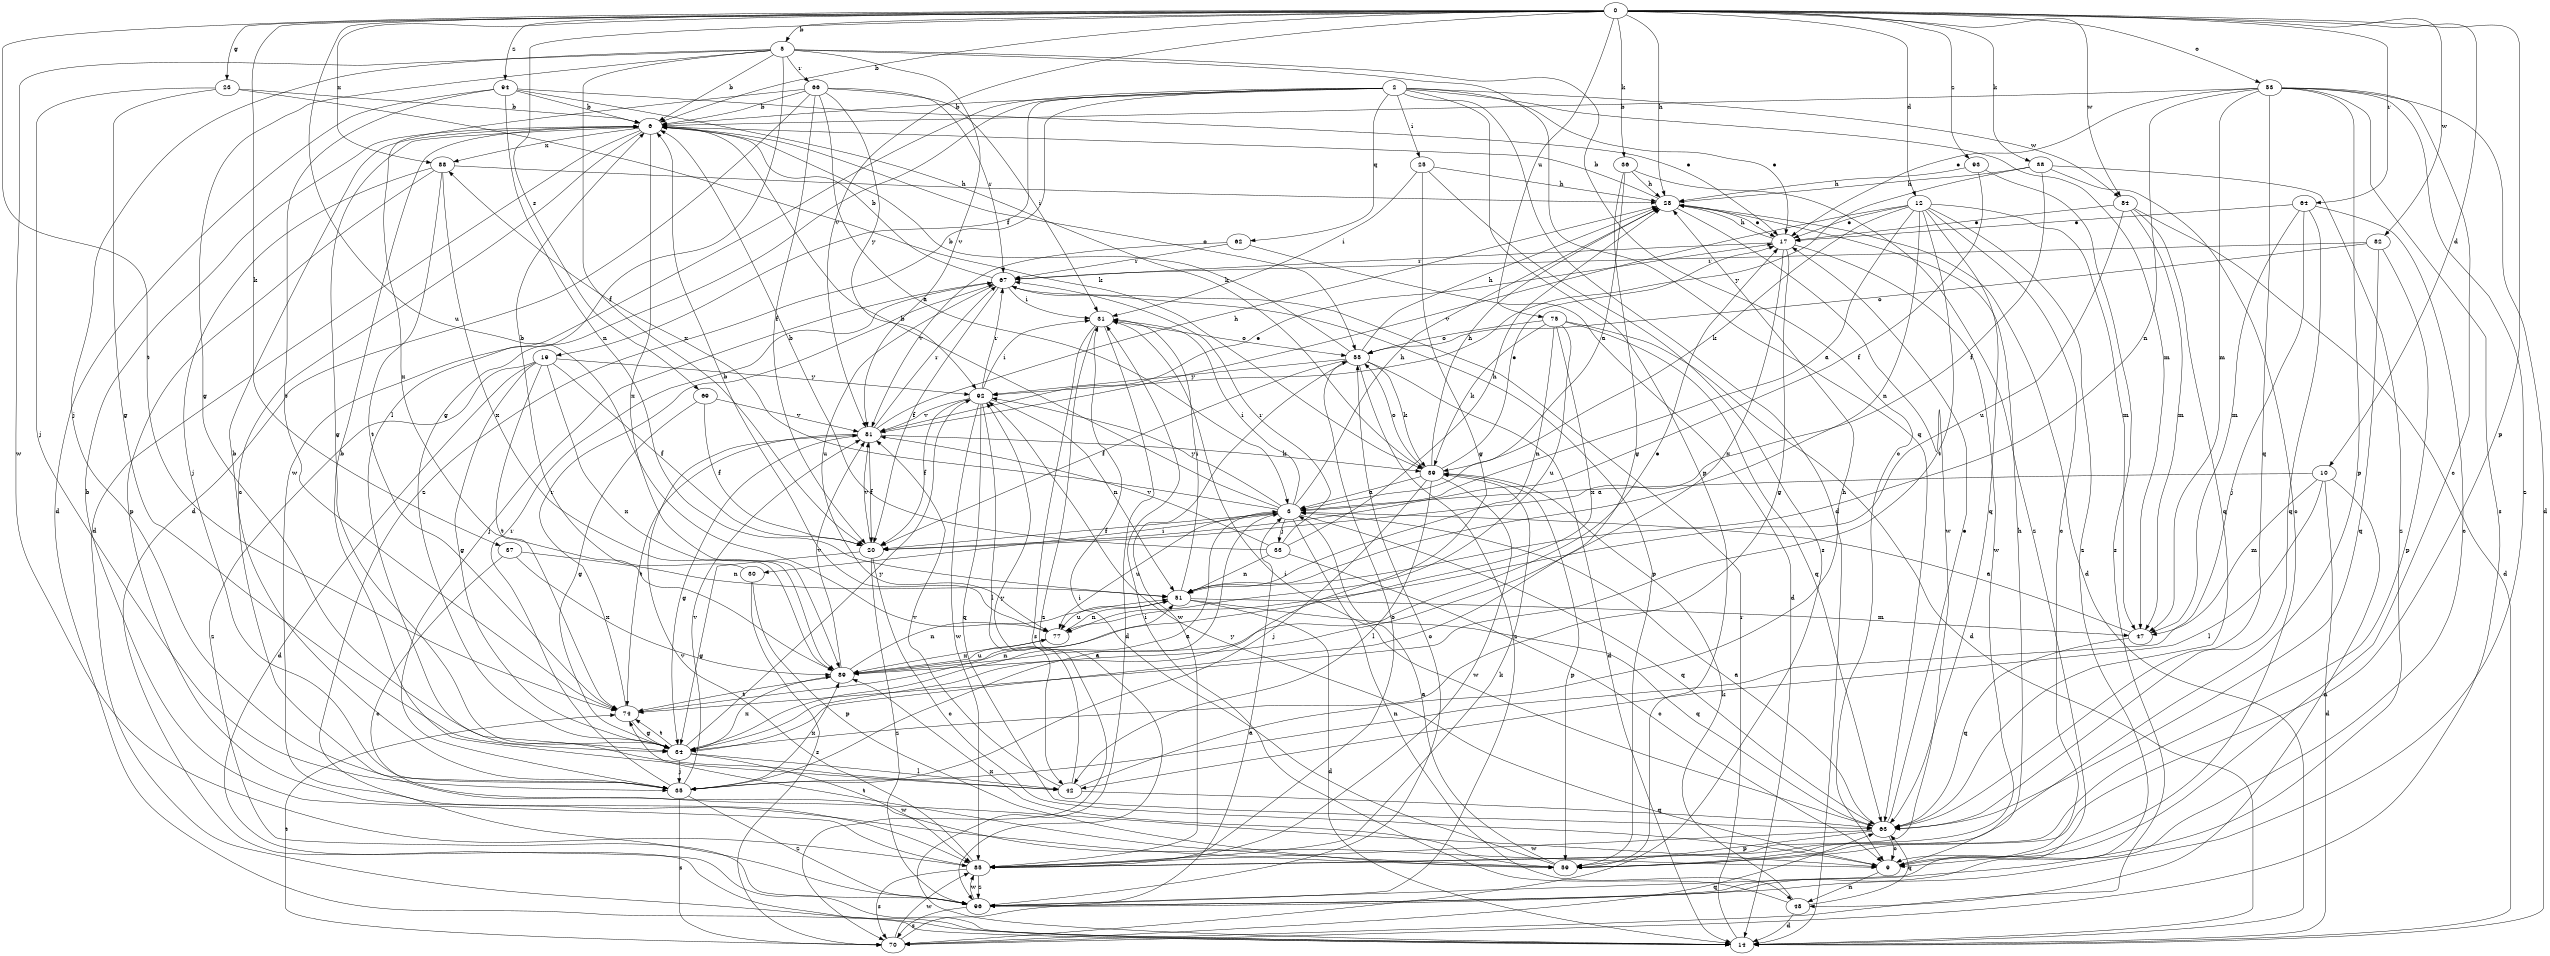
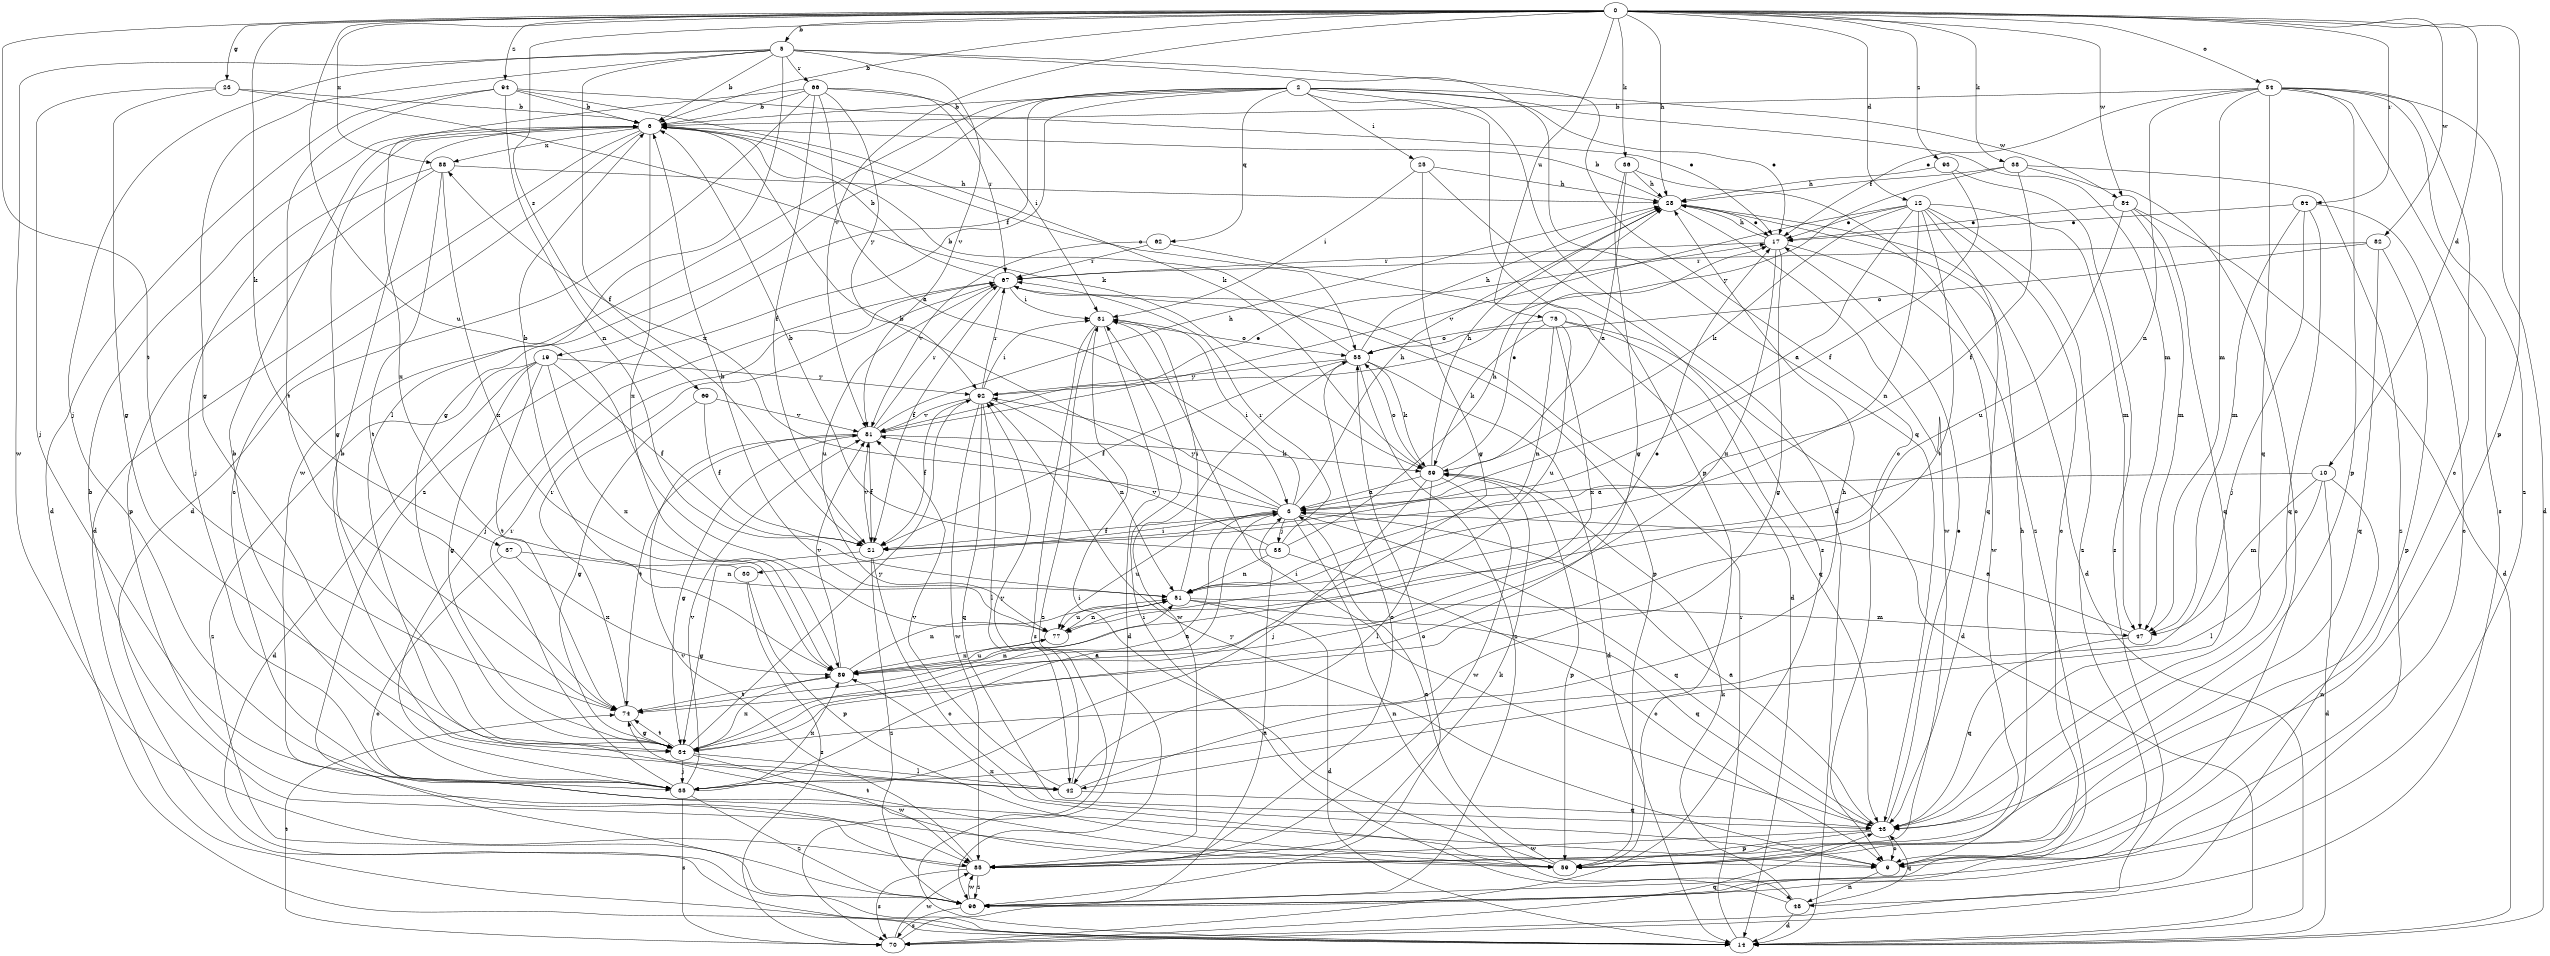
node "53": label "53" -> "54"
edge "38" -> "28": label "h" -> "f"
node "20": label "20" -> "21"
node "63": label "63" -> "43"
